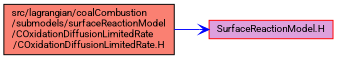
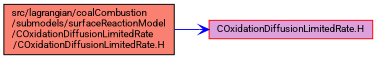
node "SurfaceReactionModel.H": label "SurfaceReactionModel.H" -> "COxidationDiffusionLimitedRate.H"
